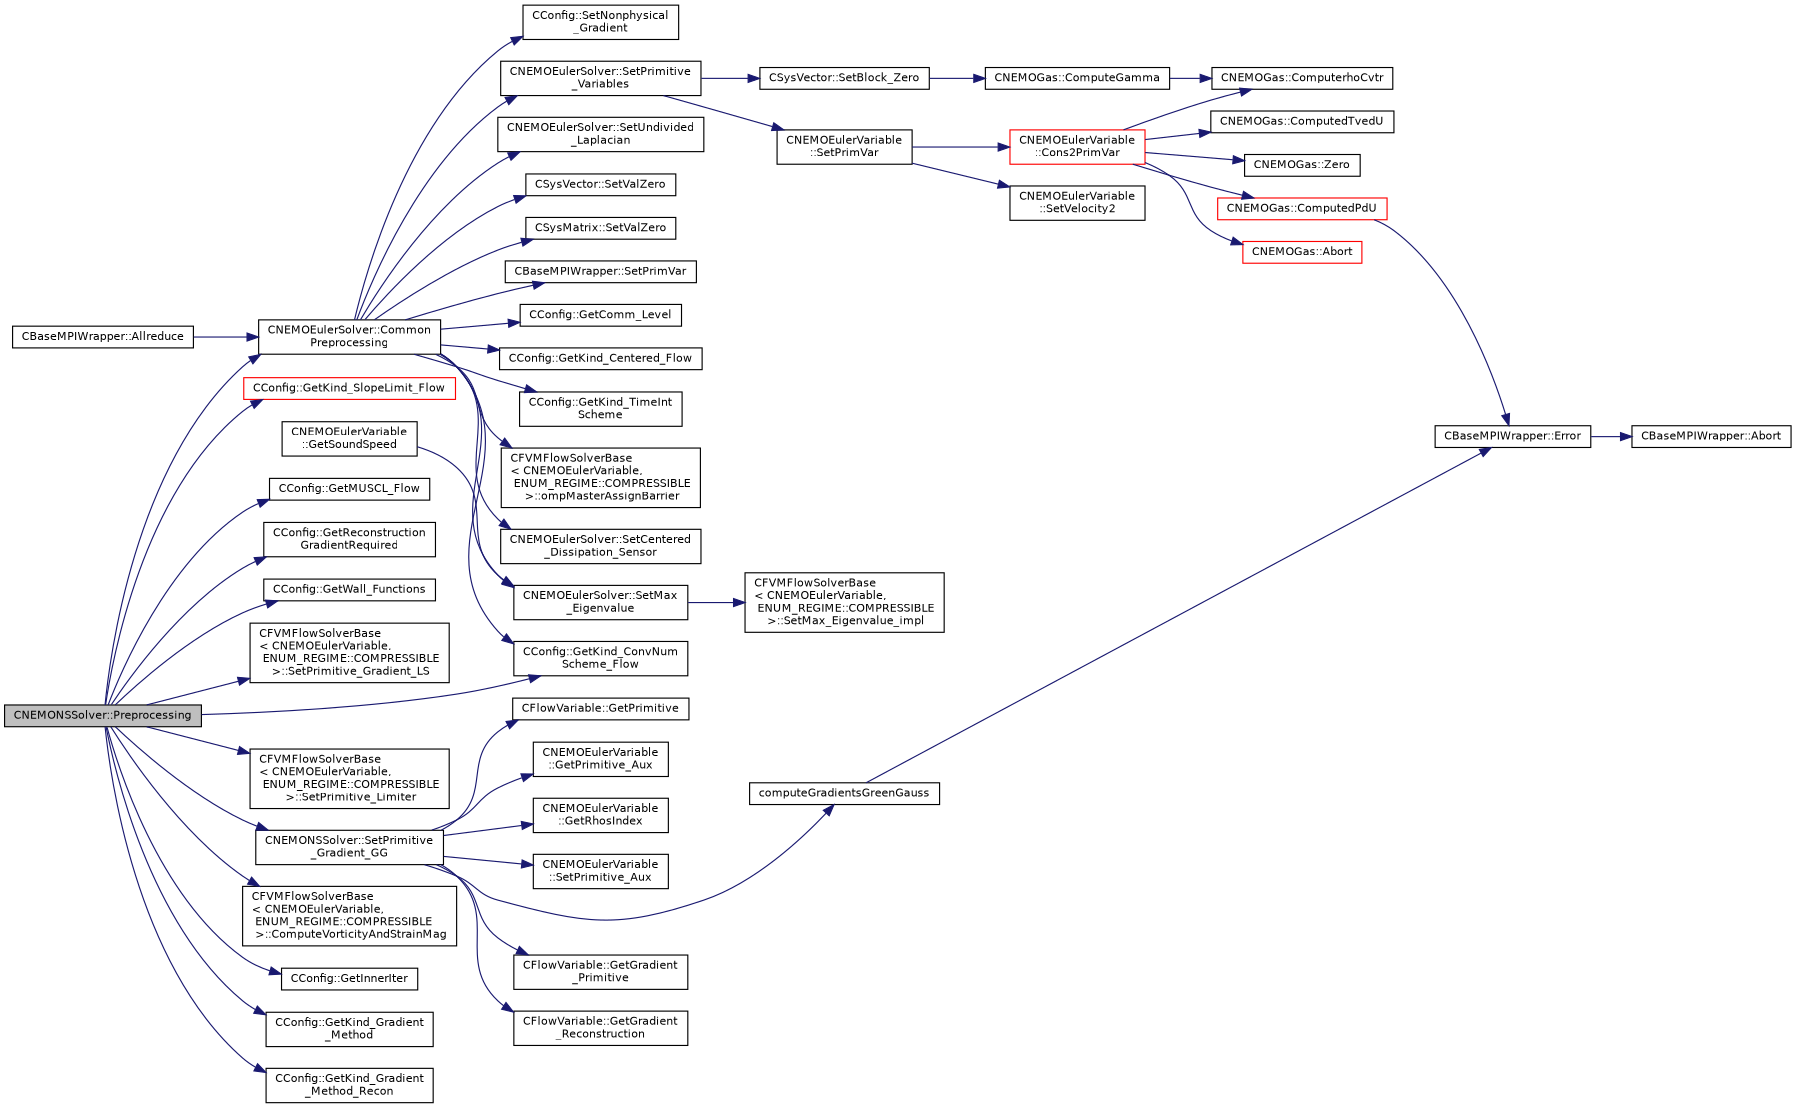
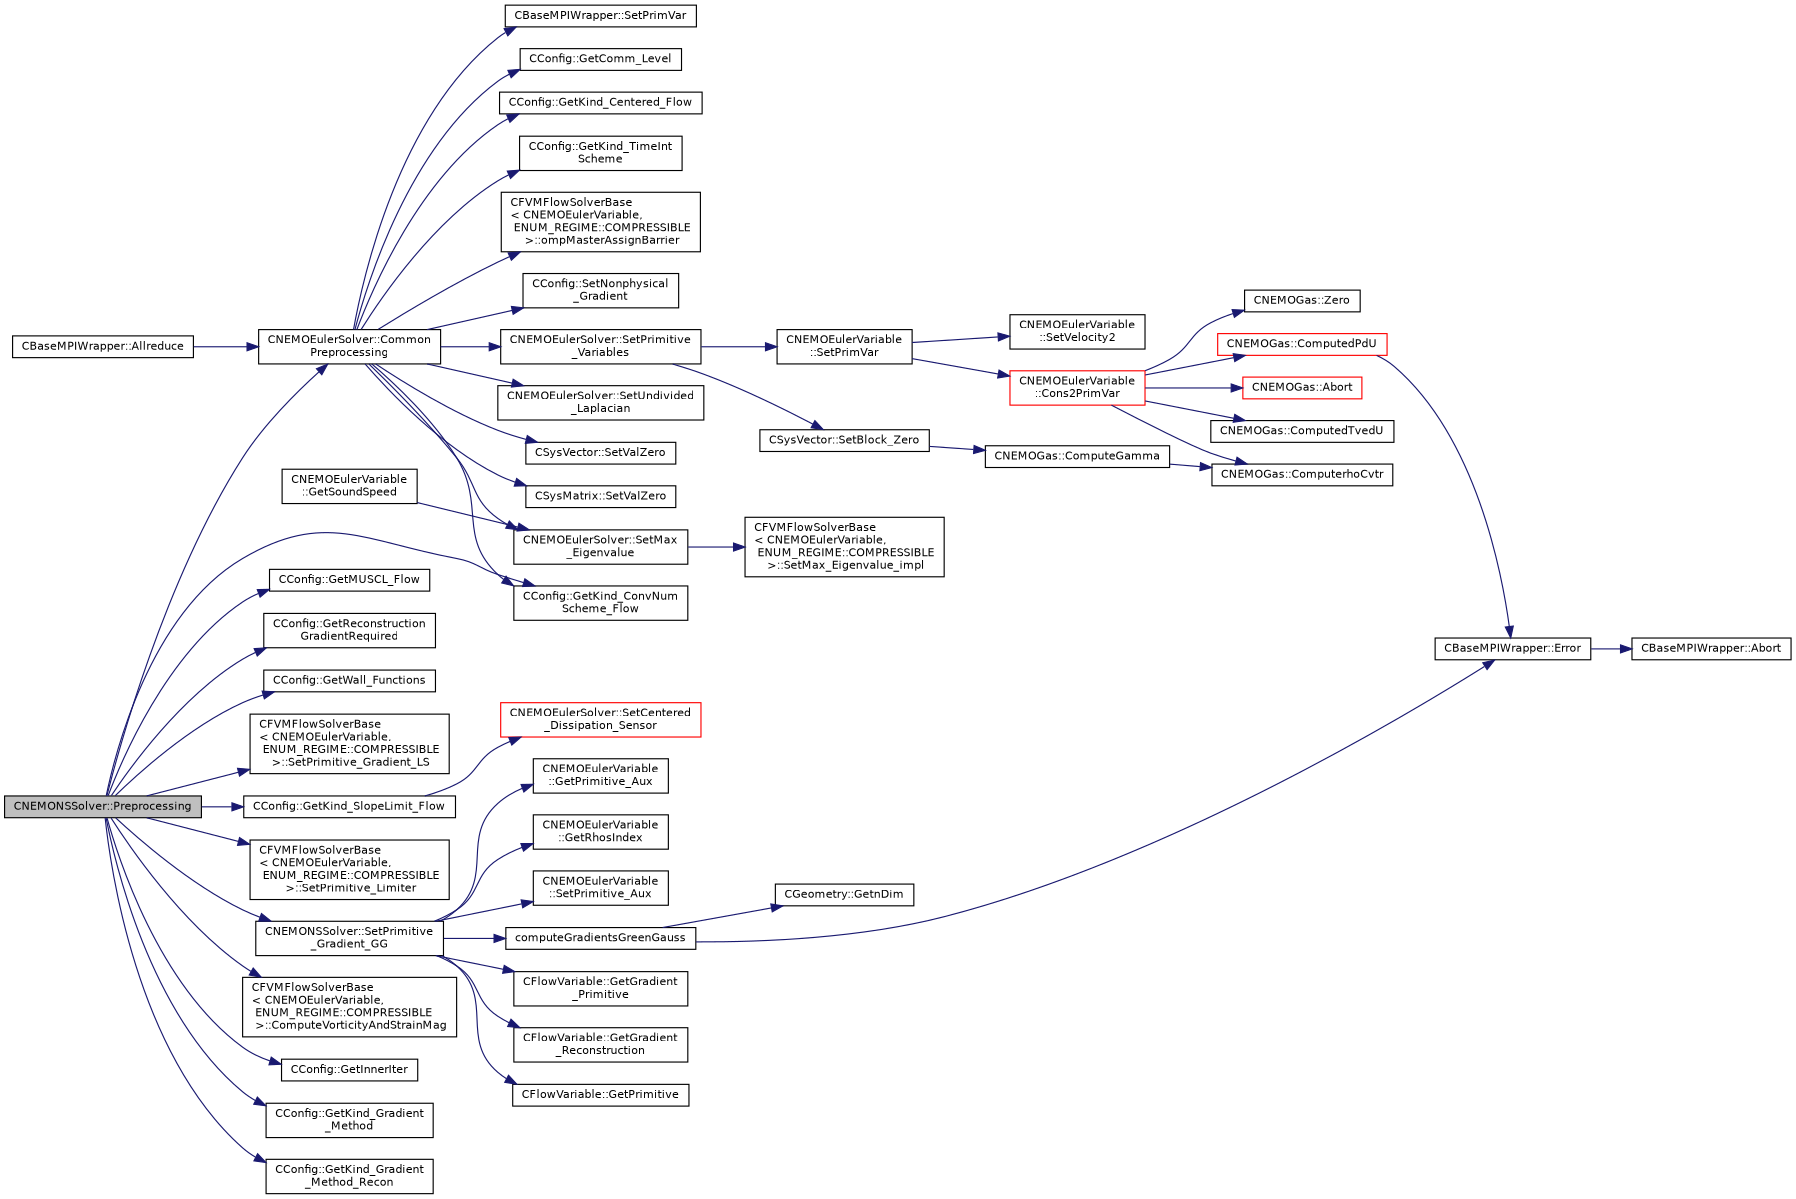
node "CConfig::GetKind_SlopeLimit_Flow": color red -> black
edge "CNEMOEulerSolver::Common Preprocessing" -> "CNEMOEulerSolver::SetCentered _Dissipation_Sensor": now "CConfig::GetKind_SlopeLimit_Flow" -> "CNEMOEulerSolver::SetCentered _Dissipation_Sensor"
node "CNEMOEulerSolver::SetCentered _Dissipation_Sensor": color black -> red
node "CGeometry::GetnDim": added
